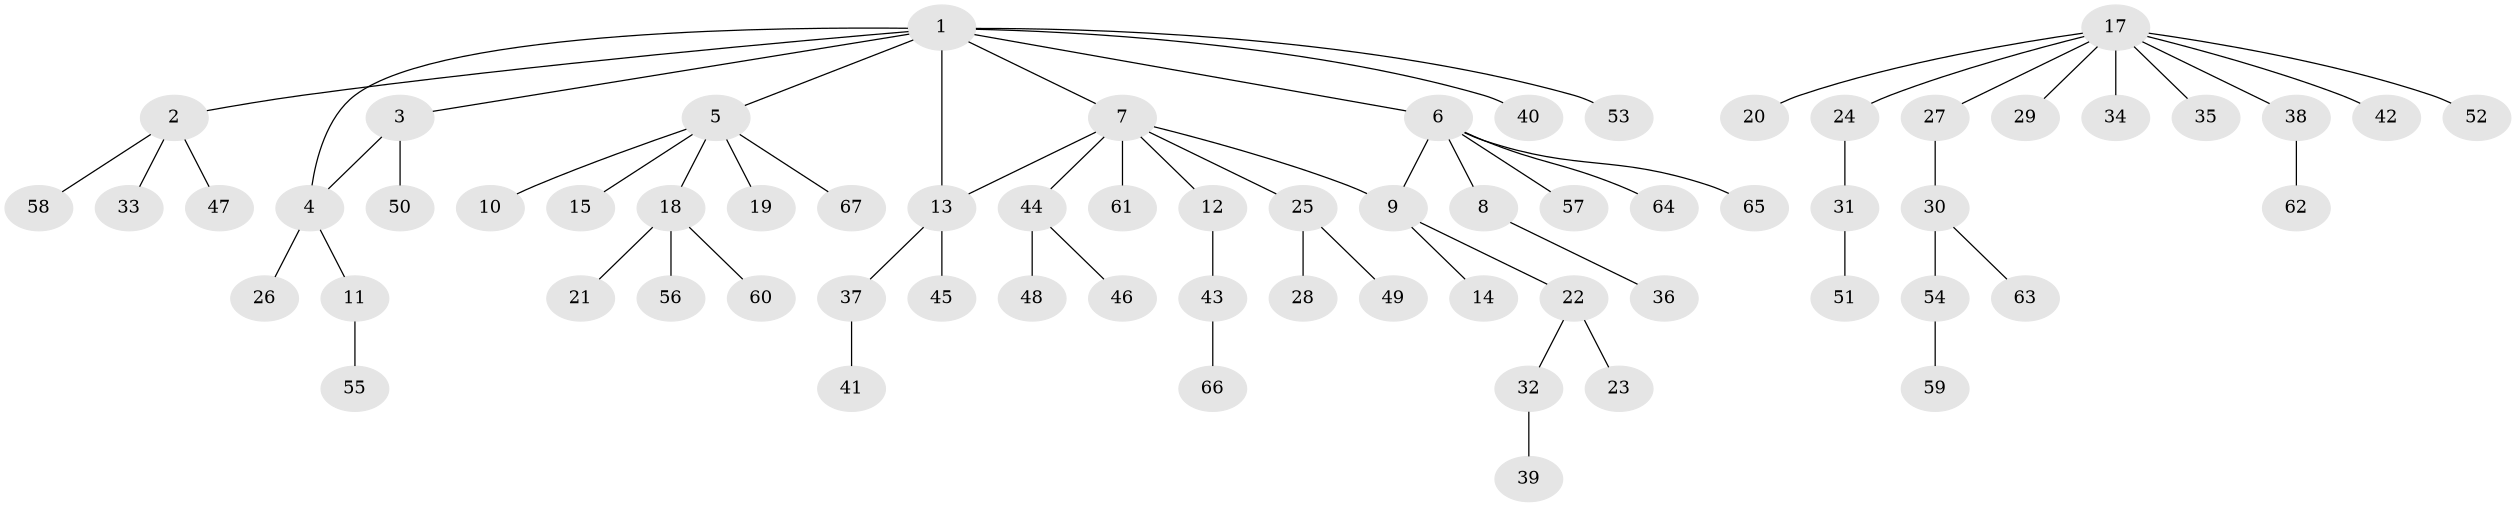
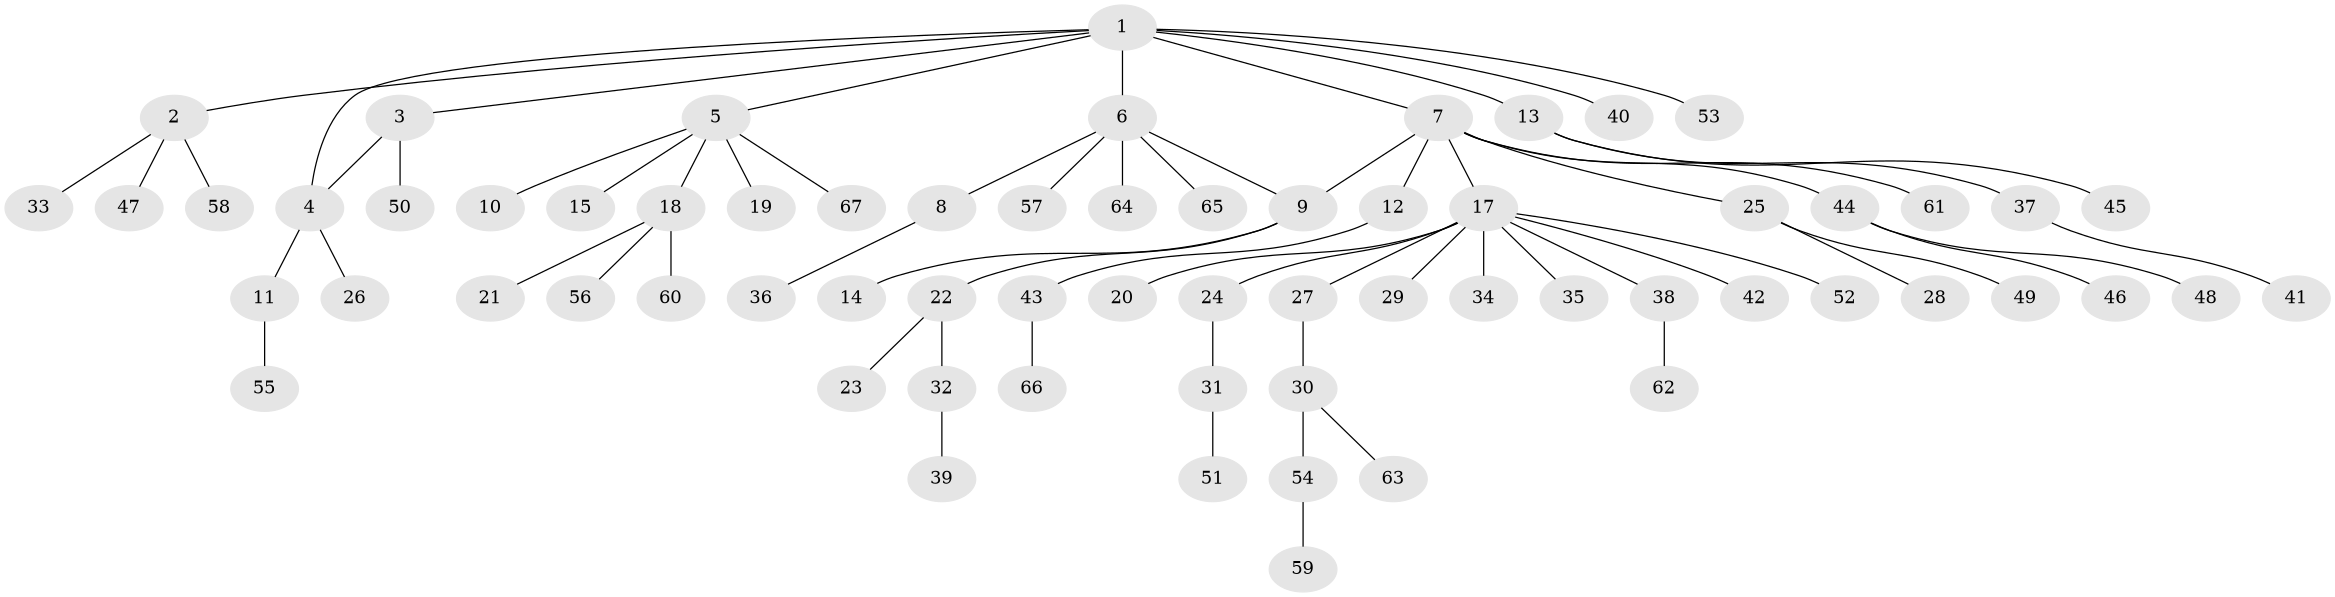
edge "7" -- "13": now "7" -- "17"
